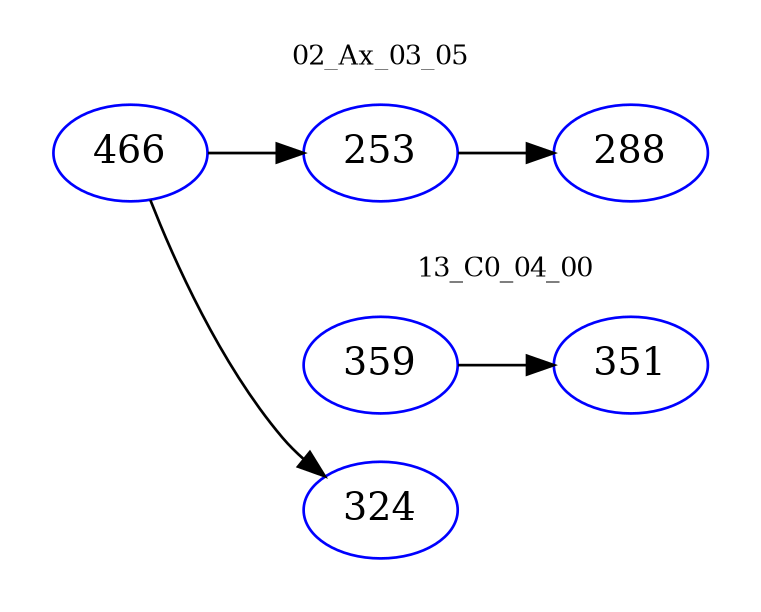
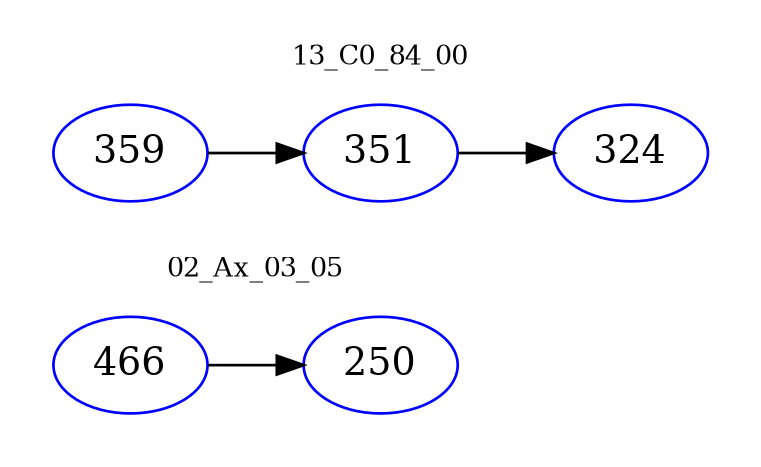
node "253": label "253" -> "250"
node "288": removed
cluster "13_C0_04_00": label "13_C0_04_00" -> "13_C0_84_00"
edge "466" -> "324": now "351" -> "324"
